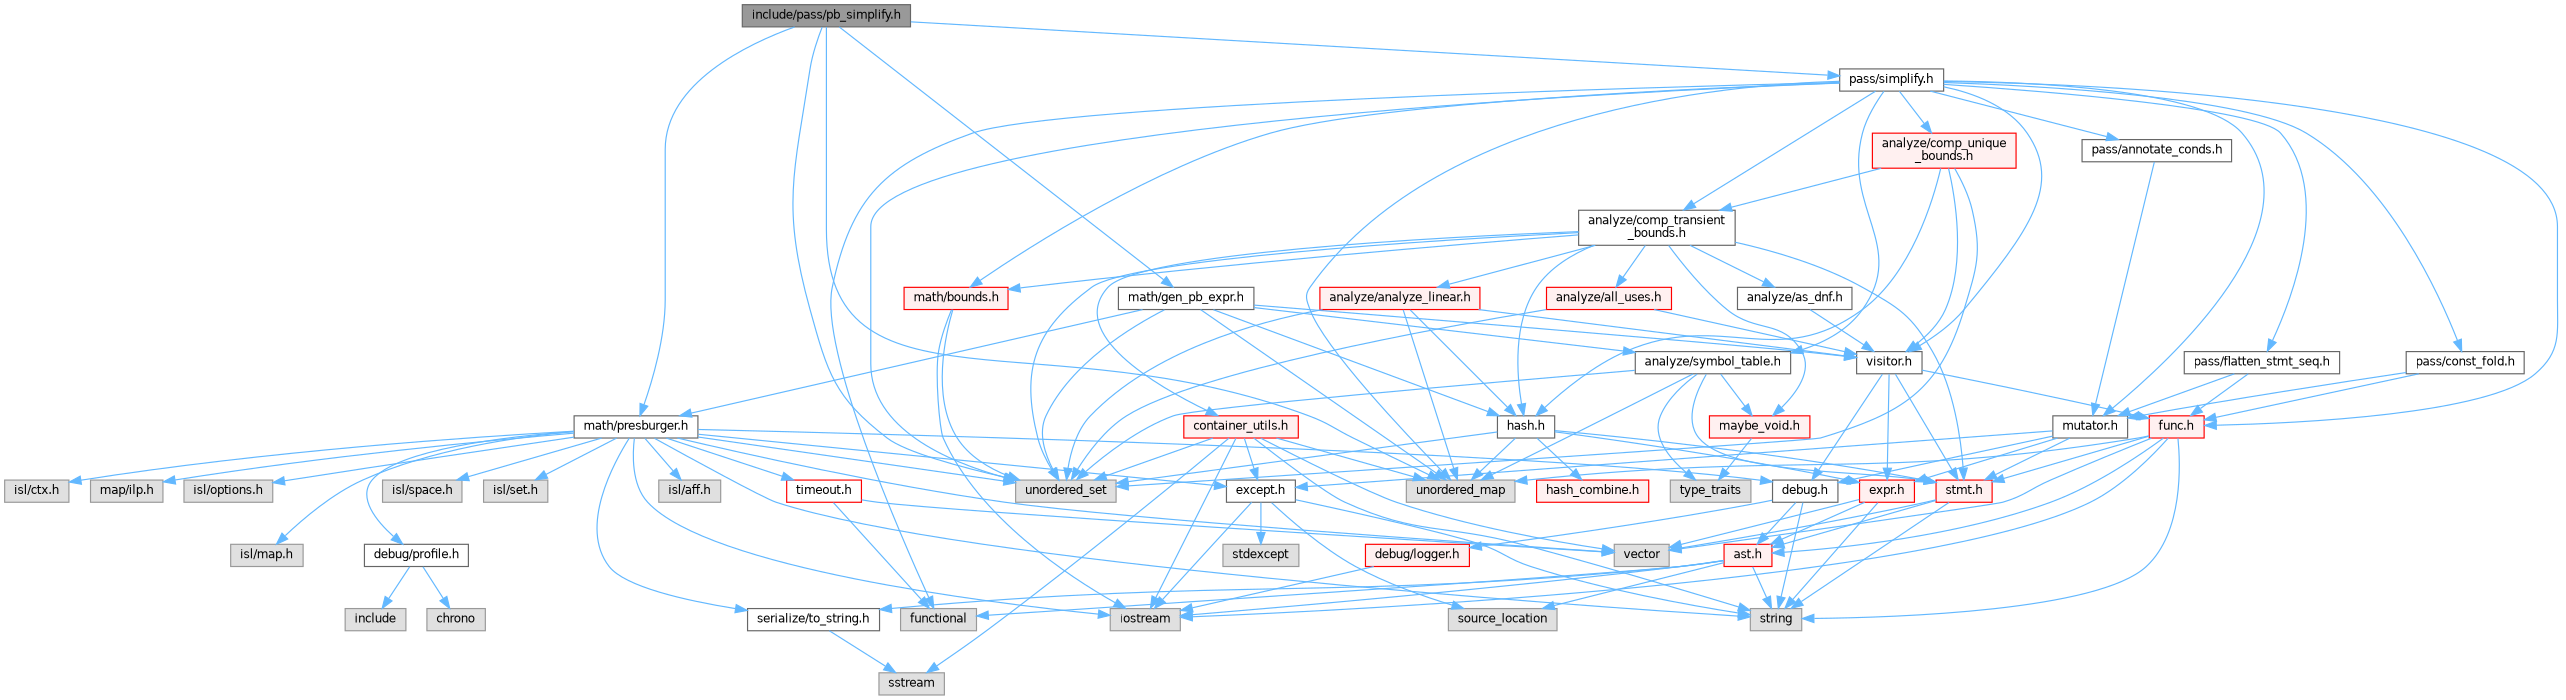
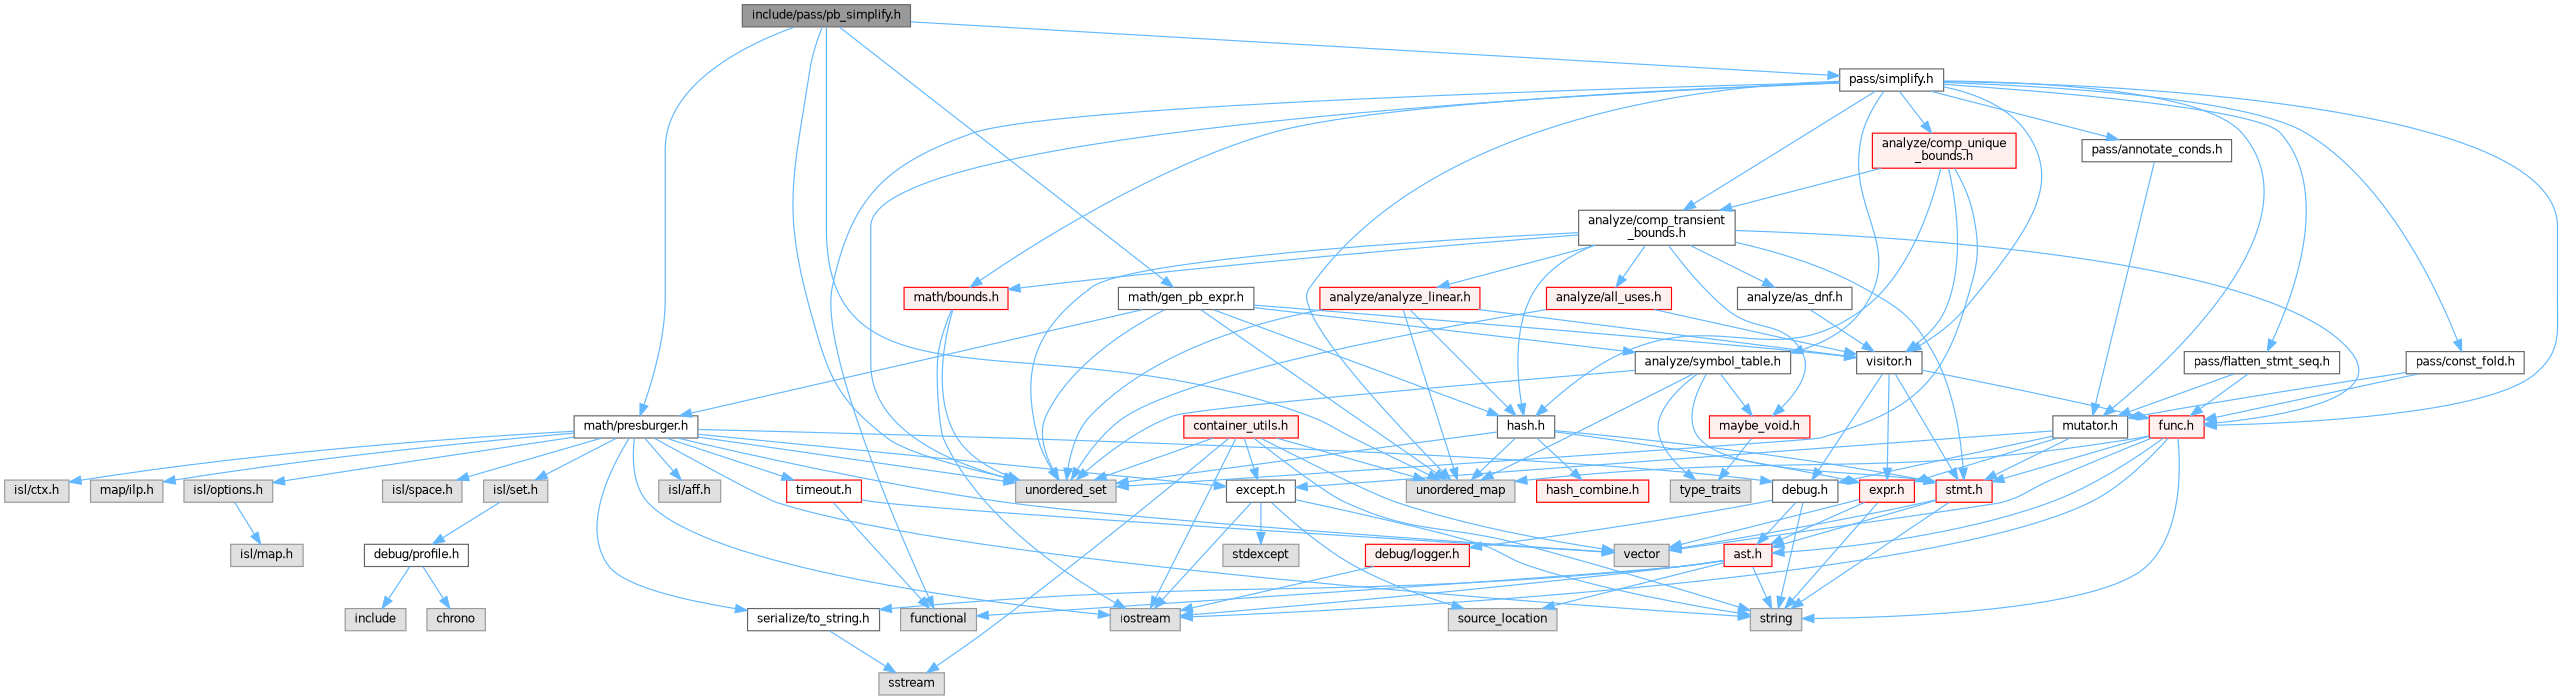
edge "analyze/comp_transient _bounds.h" -> "container_utils.h": now "analyze/comp_transient _bounds.h" -> "func.h"
edge "math/presburger.h" -> "debug/profile.h": now "isl/set.h" -> "debug/profile.h"
edge "math/presburger.h" -> "isl/map.h": now "isl/options.h" -> "isl/map.h"
